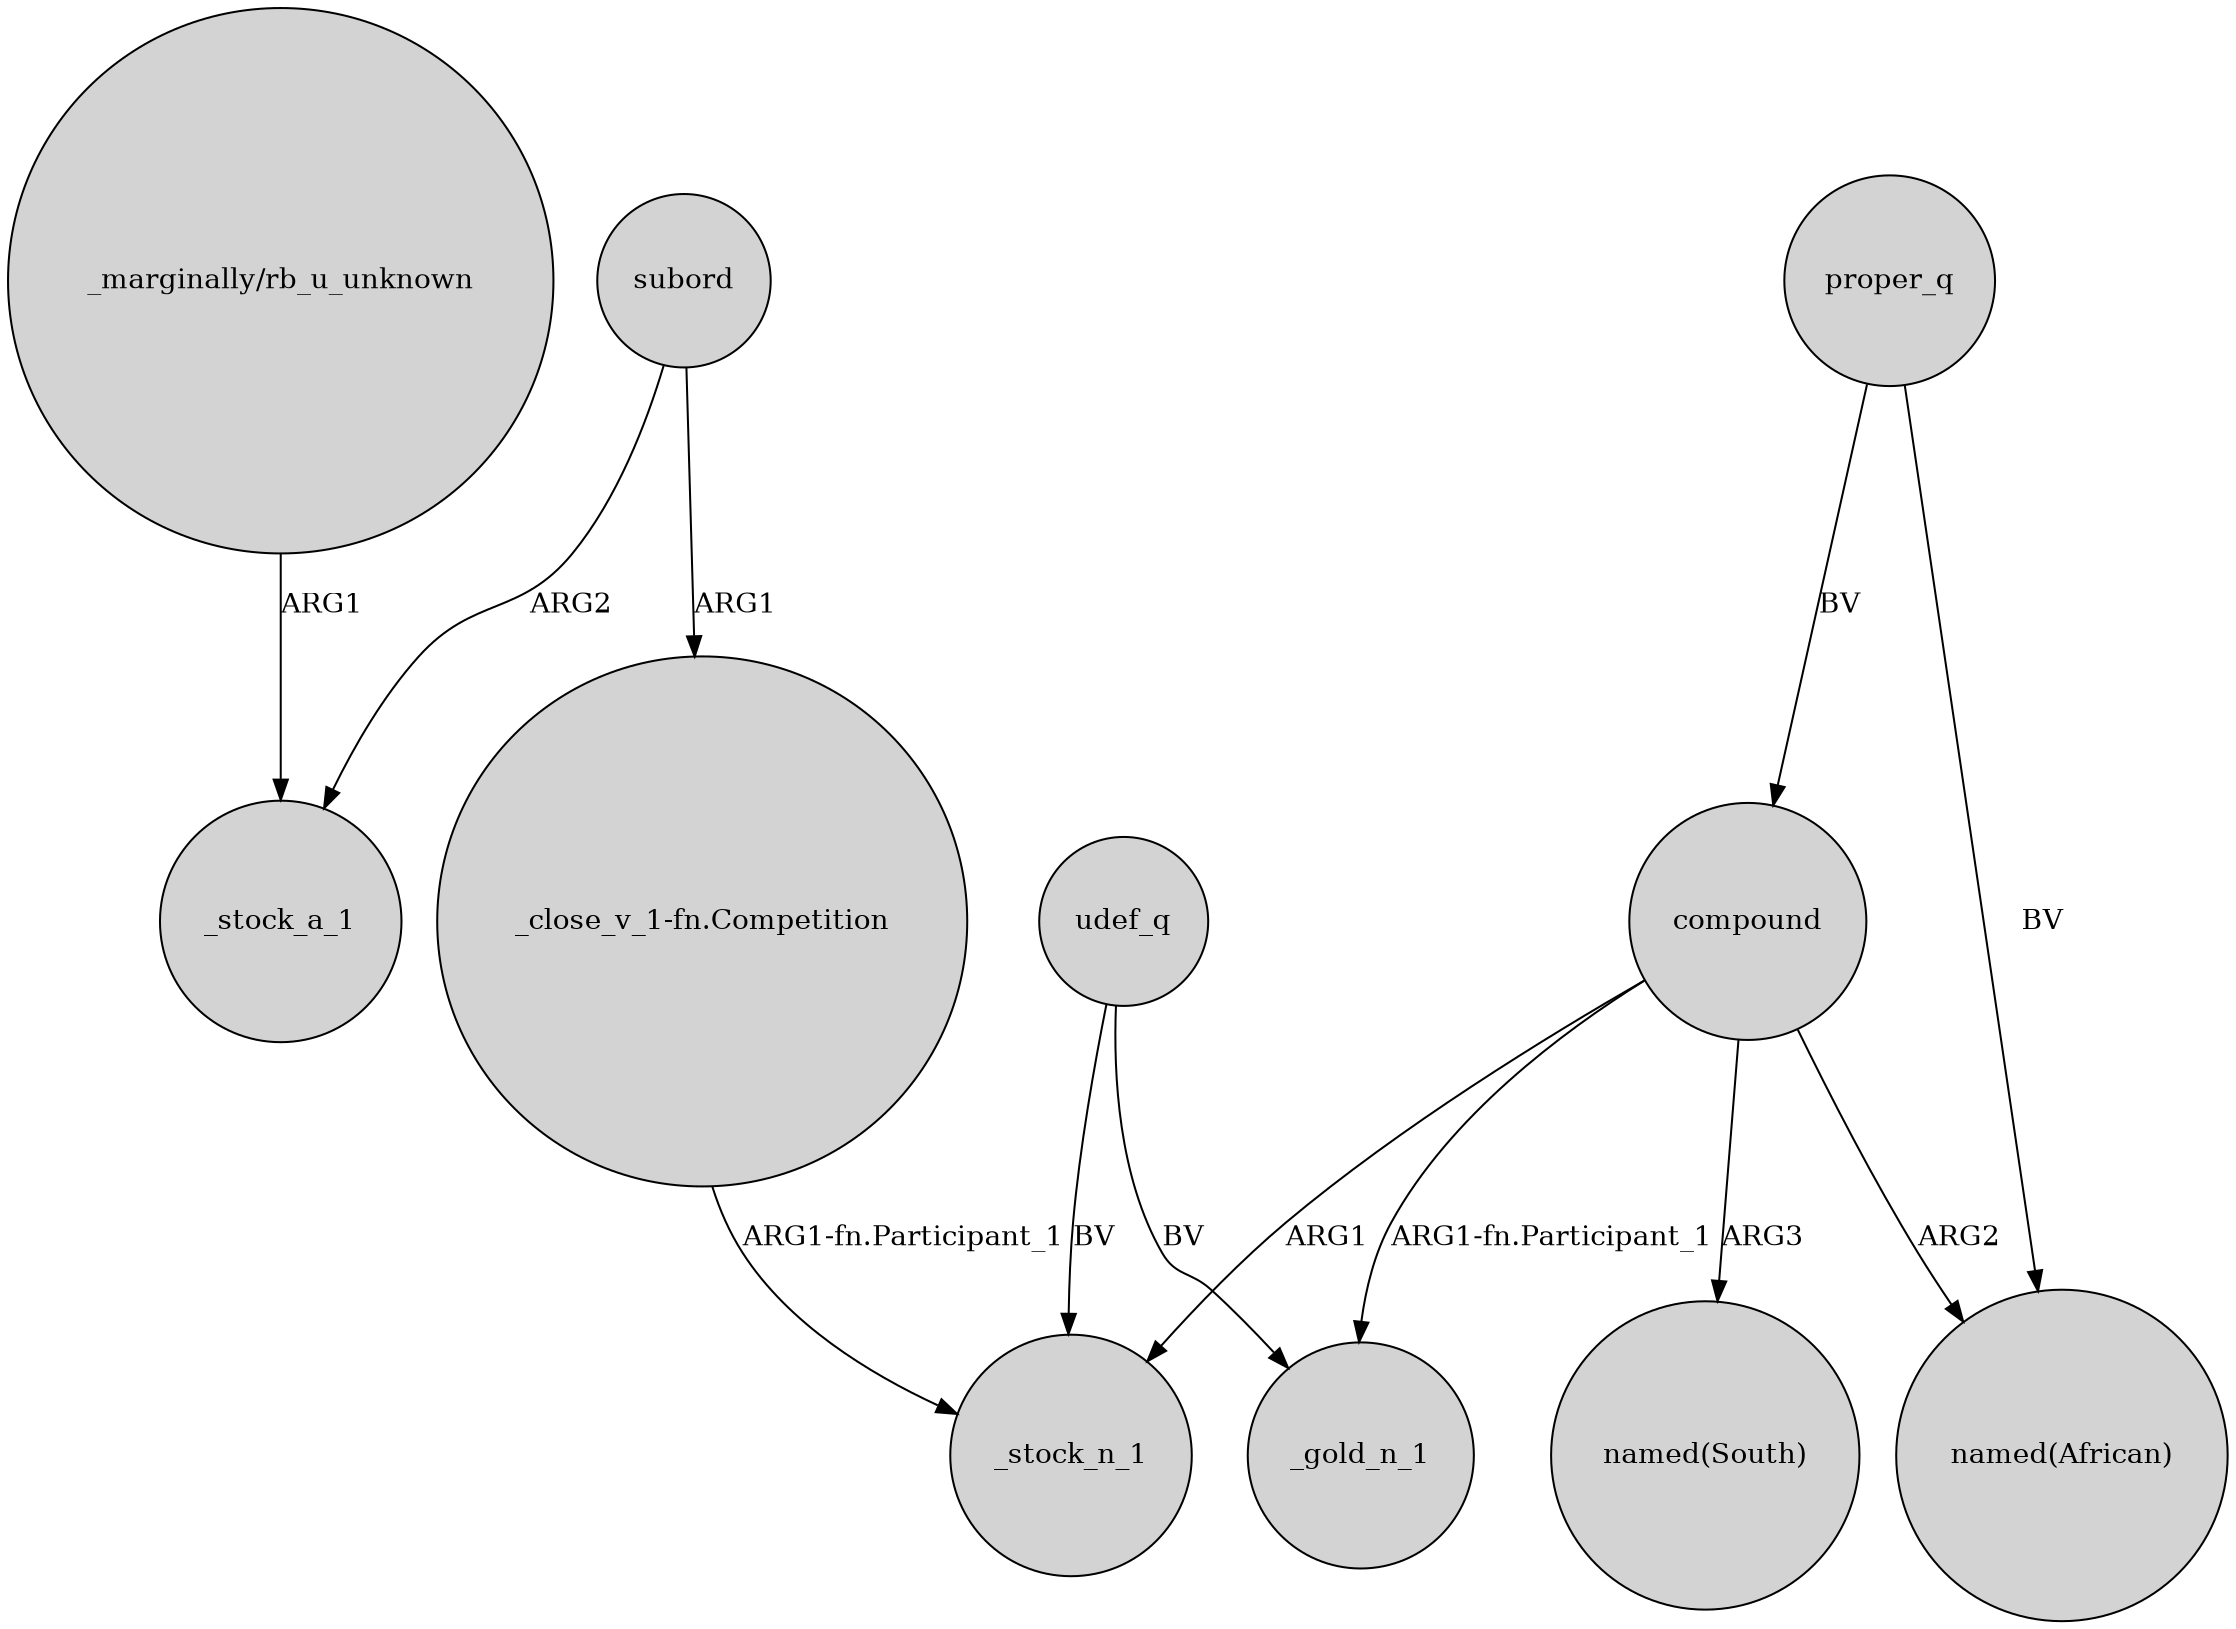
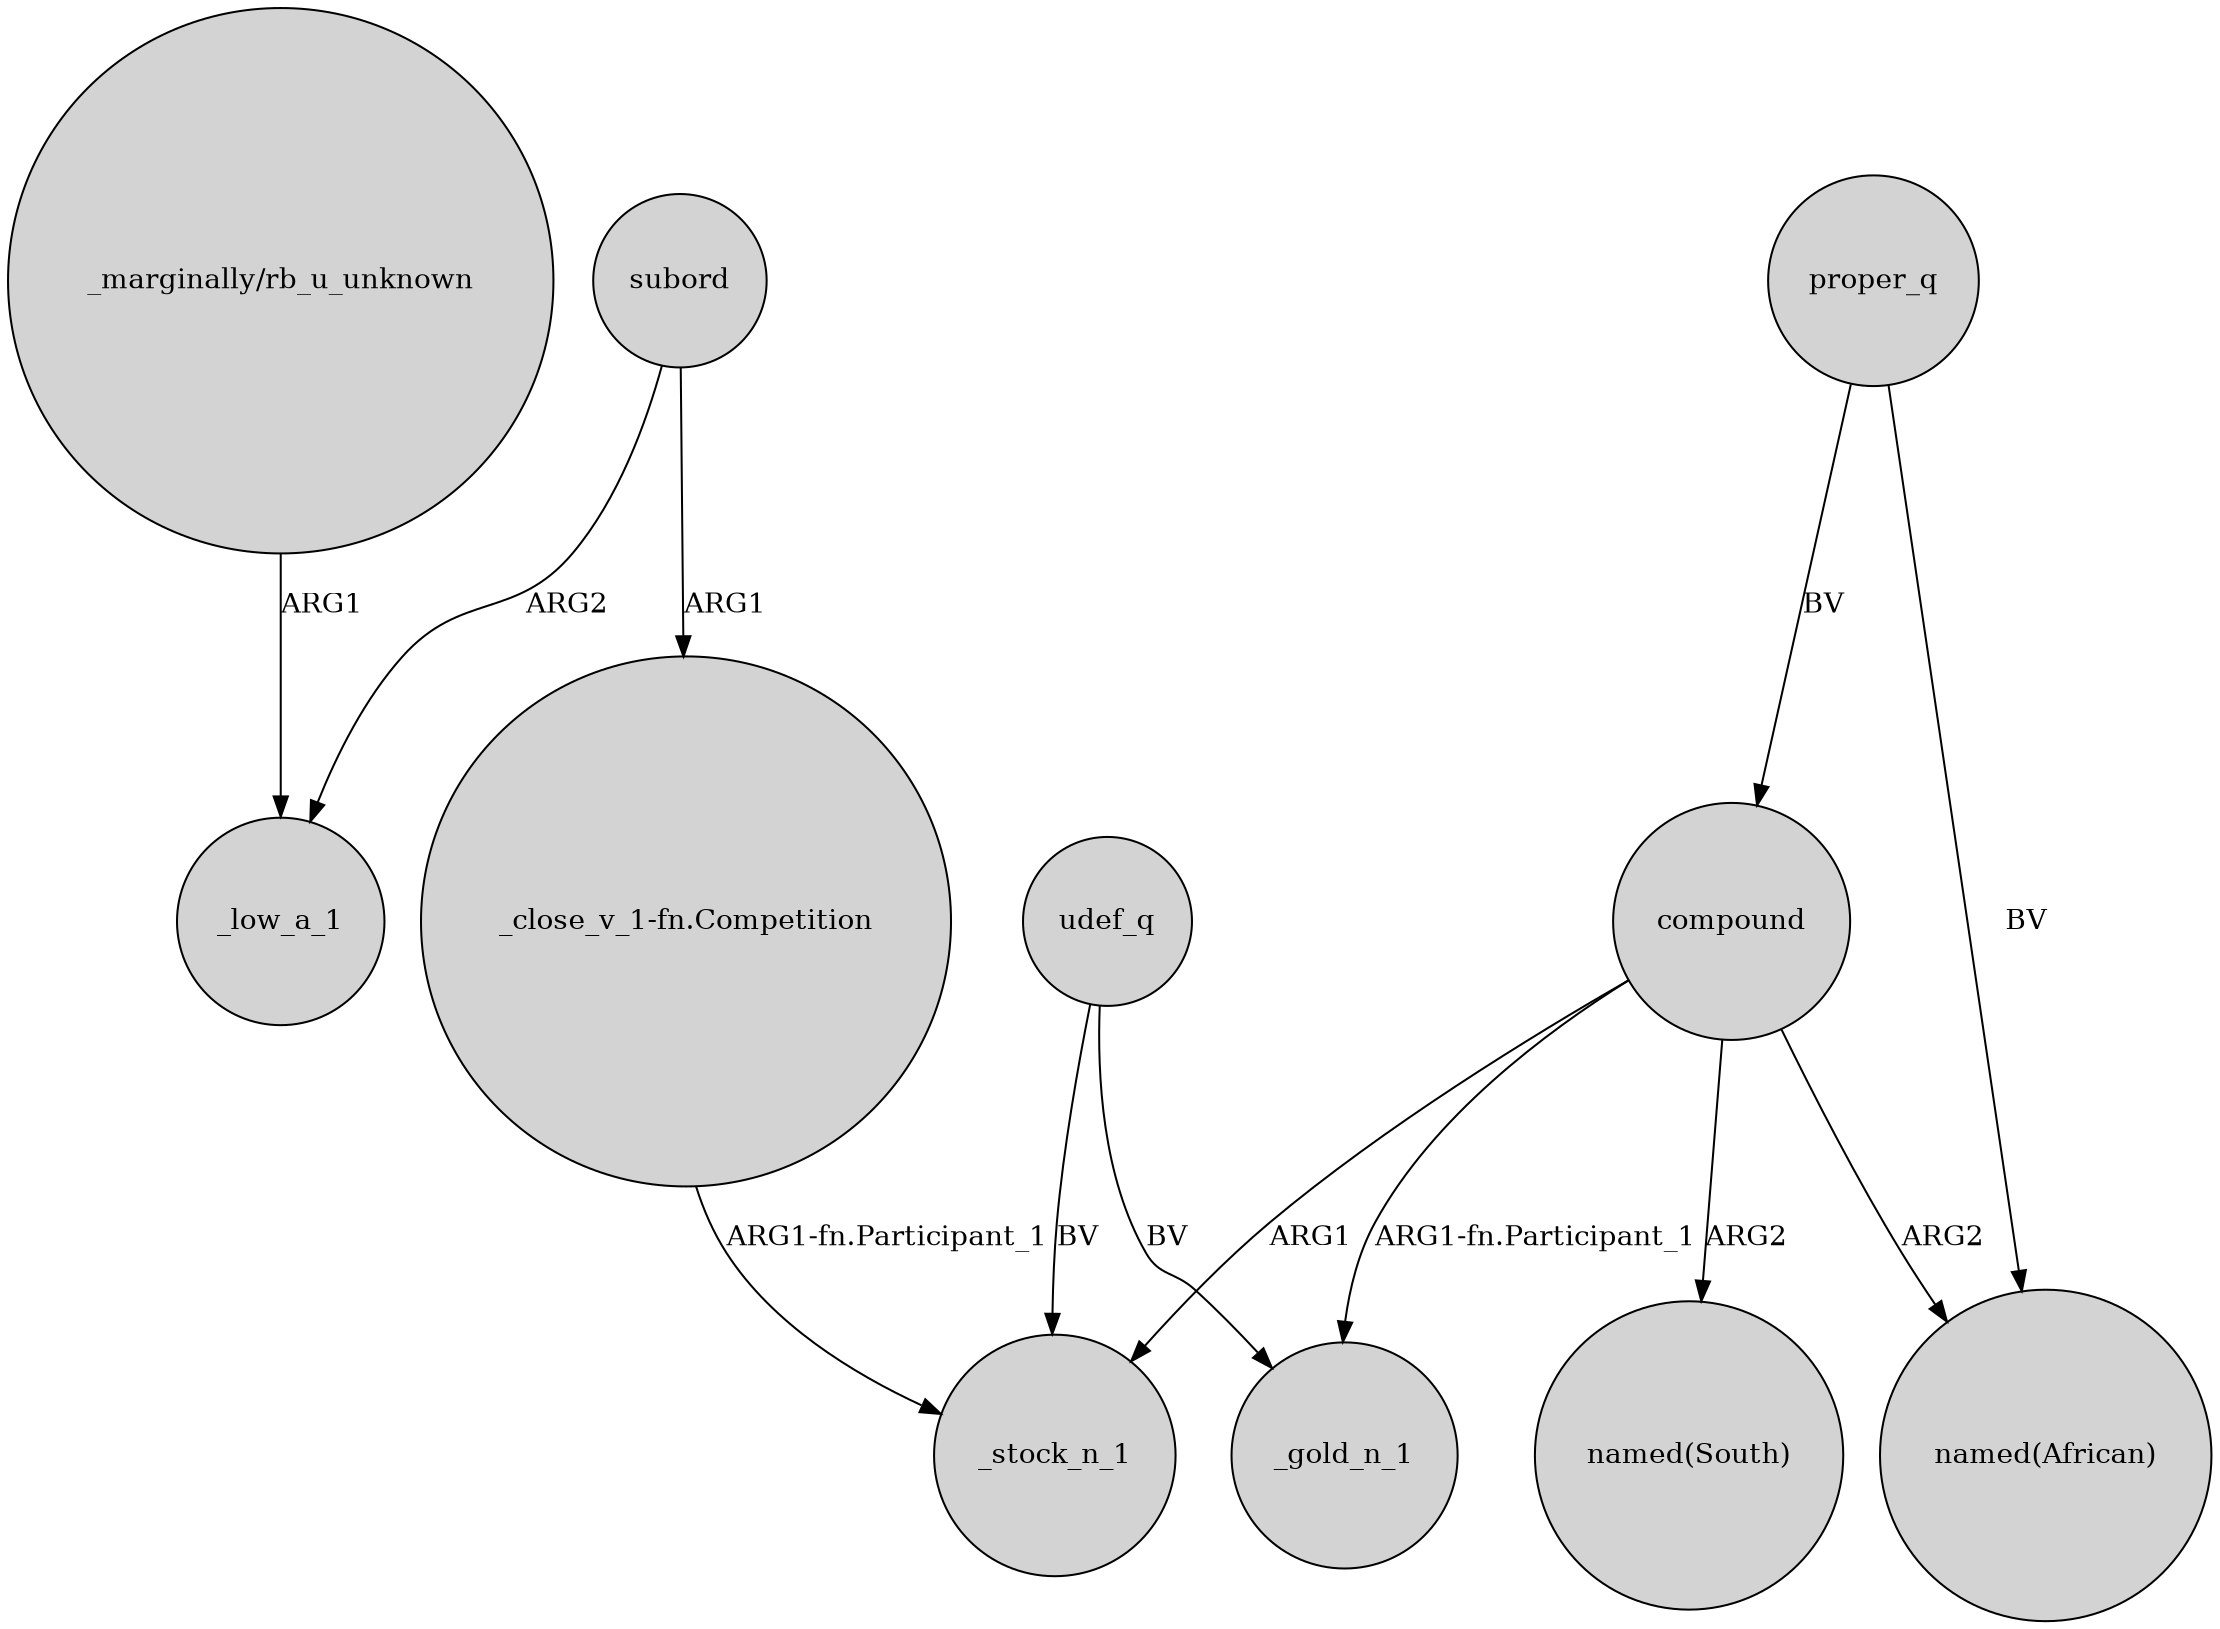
node "_stock_a_1": label "_stock_a_1" -> "_low_a_1"
edge "compound" -> "named(South)": label "ARG3" -> "ARG2"
